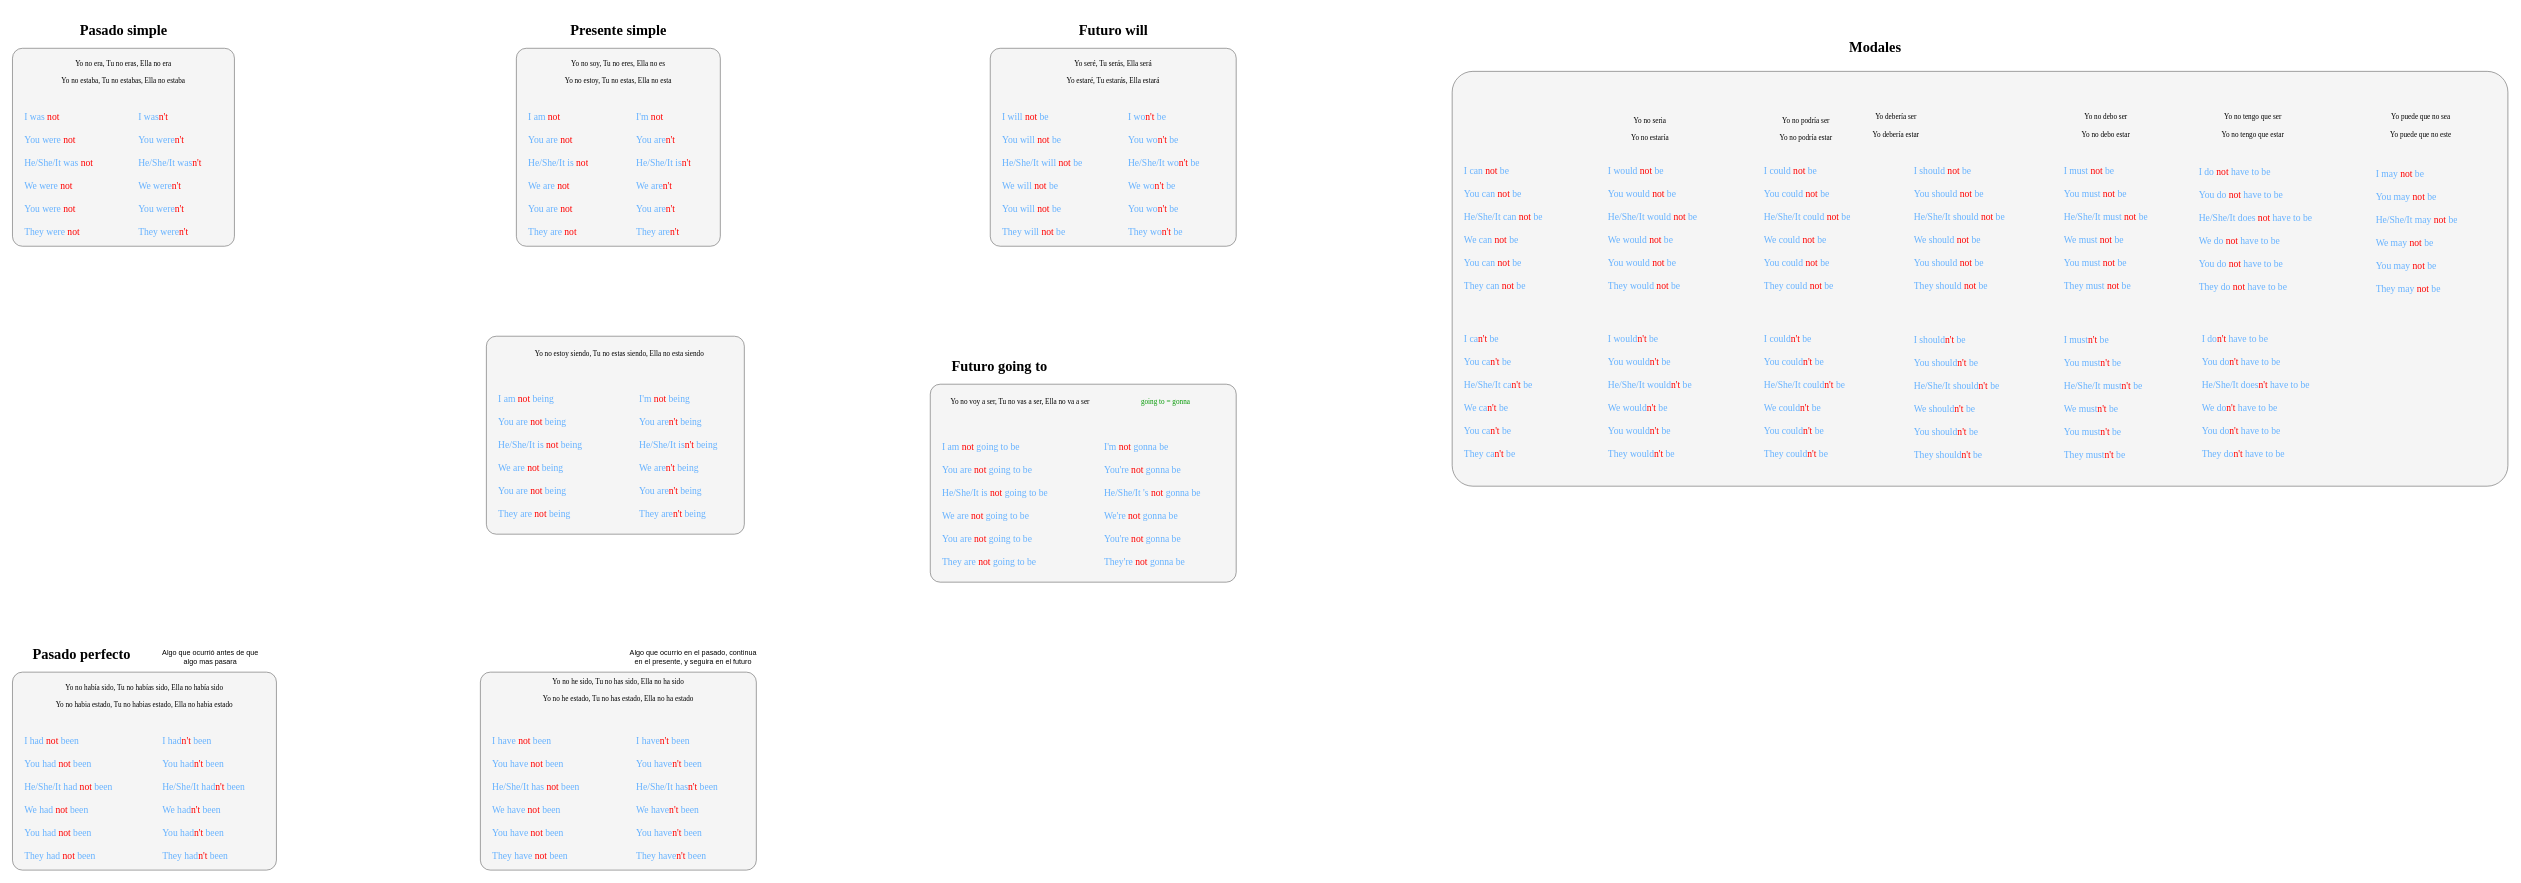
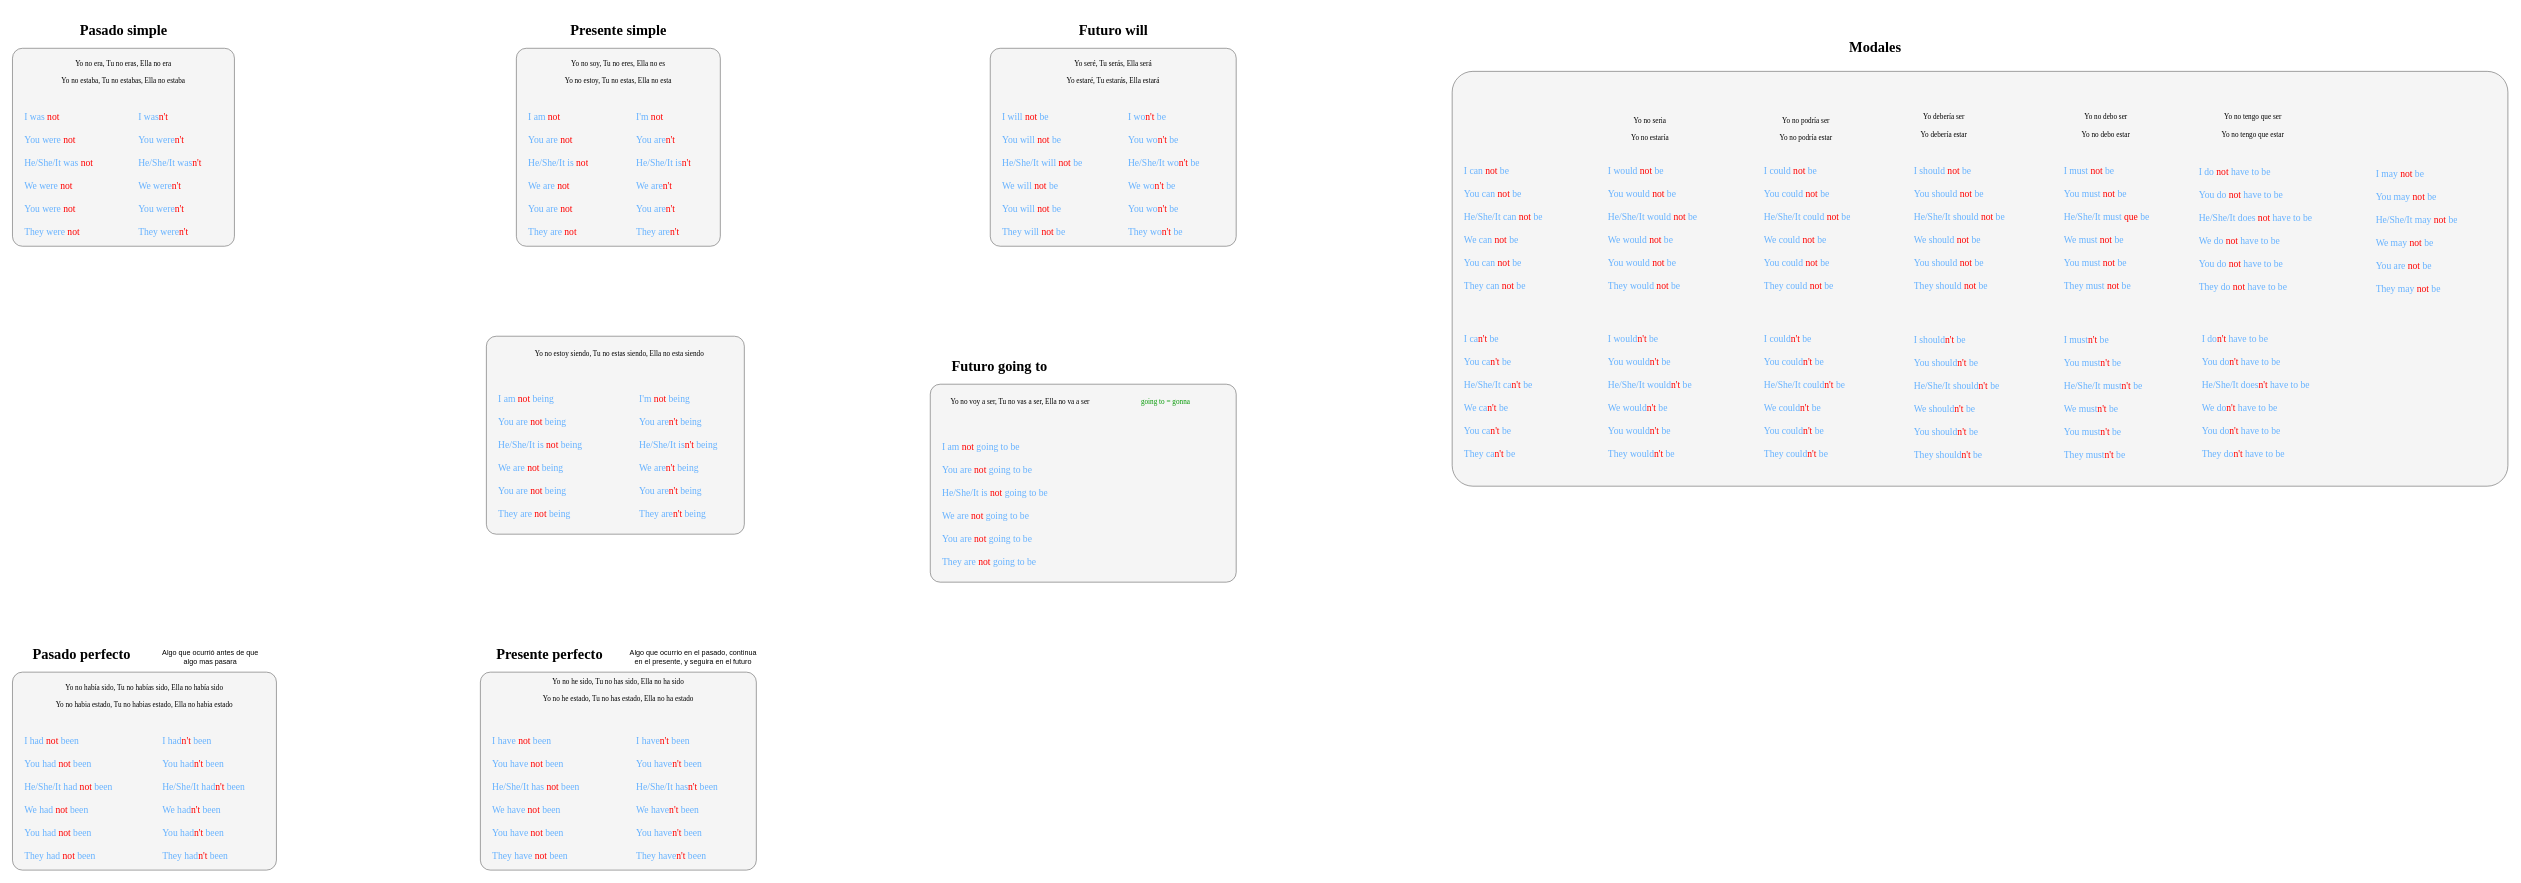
node "Yo debería ser Yo debería estar": moved (1896, 126) -> (1944, 126)
node "Yo puede que no sea Yo puede que no este": removed
node "I must not be You must not be He/She/It must not be We must not be You must not be They must not be": label "I must not be You must not be He/She/It must not be We must not be You must not be They must not be" -> "I must not be You must not be He/She/It must que be We must not be You must not be They must not be"
node "I may not be You may not be He/She/It may not be We may not be You may not be They may not be": label "I may not be You may not be He/She/It may not be We may not be You may not be They may not be" -> "I may not be You may not be He/She/It may not be We may not be You are not be They may not be"
node "I'm not gonna be You're not gonna be He/She/It 's not gonna be We're not gonna be You're not gonna be They're not gonna be": removed
node "Presente perfecto": added
